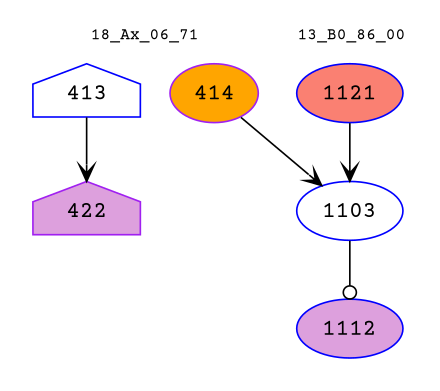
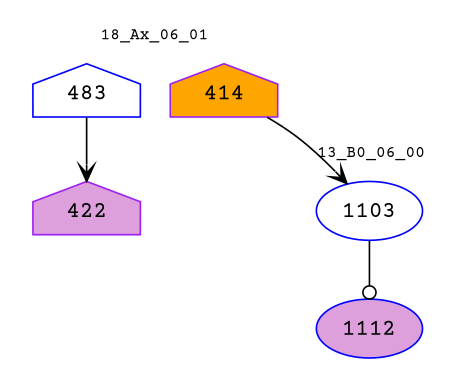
cluster "18_Ax_06_71": label "18_Ax_06_71" -> "18_Ax_06_01"
cluster "13_B0_86_00": label "13_B0_86_00" -> "13_B0_06_00"
node "413": label "413" -> "483"
node "414": shape ellipse -> house
node "1121": removed
